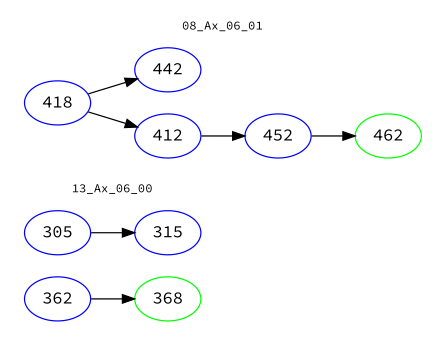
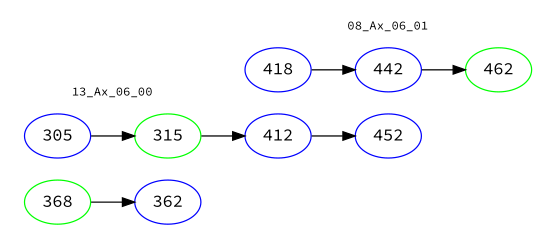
edge "418" -> "412": now "315" -> "412"
edge "452" -> "462": now "442" -> "462"
node "315": color blue -> green
edge "362" -> "368": reversed
